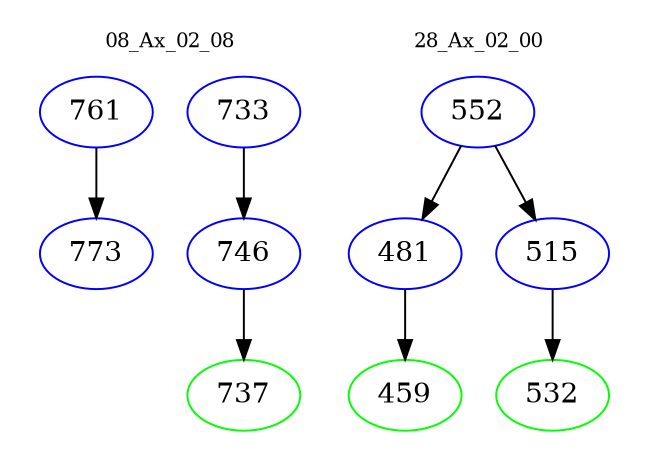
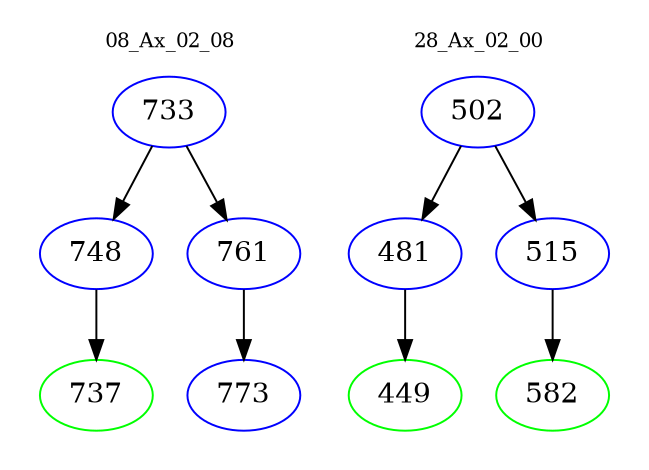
node "552": label "552" -> "502"
edge "733" -> "761": added
node "746": label "746" -> "748"
node "459": label "459" -> "449"
node "532": label "532" -> "582"
